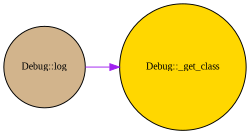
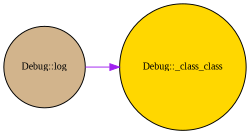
node "Debug::_get_class": label "Debug::_get_class" -> "Debug::_class_class"
